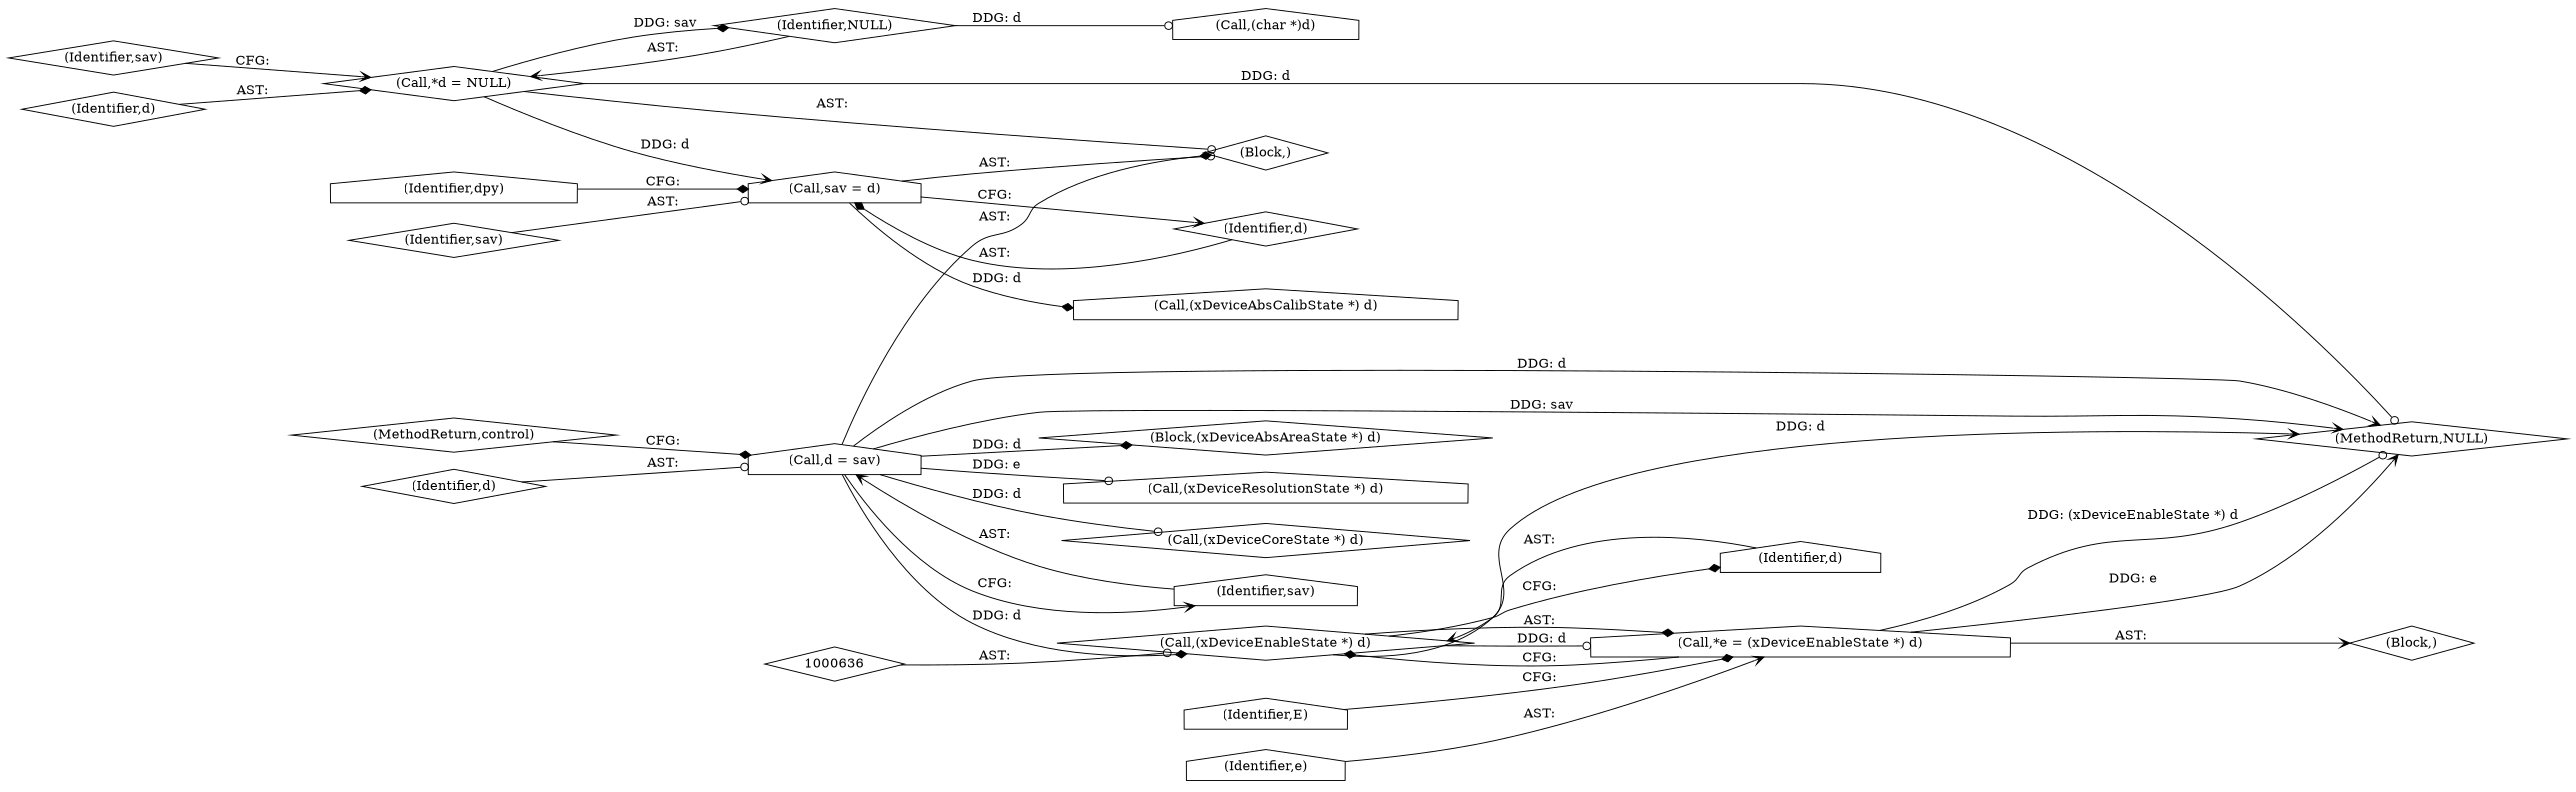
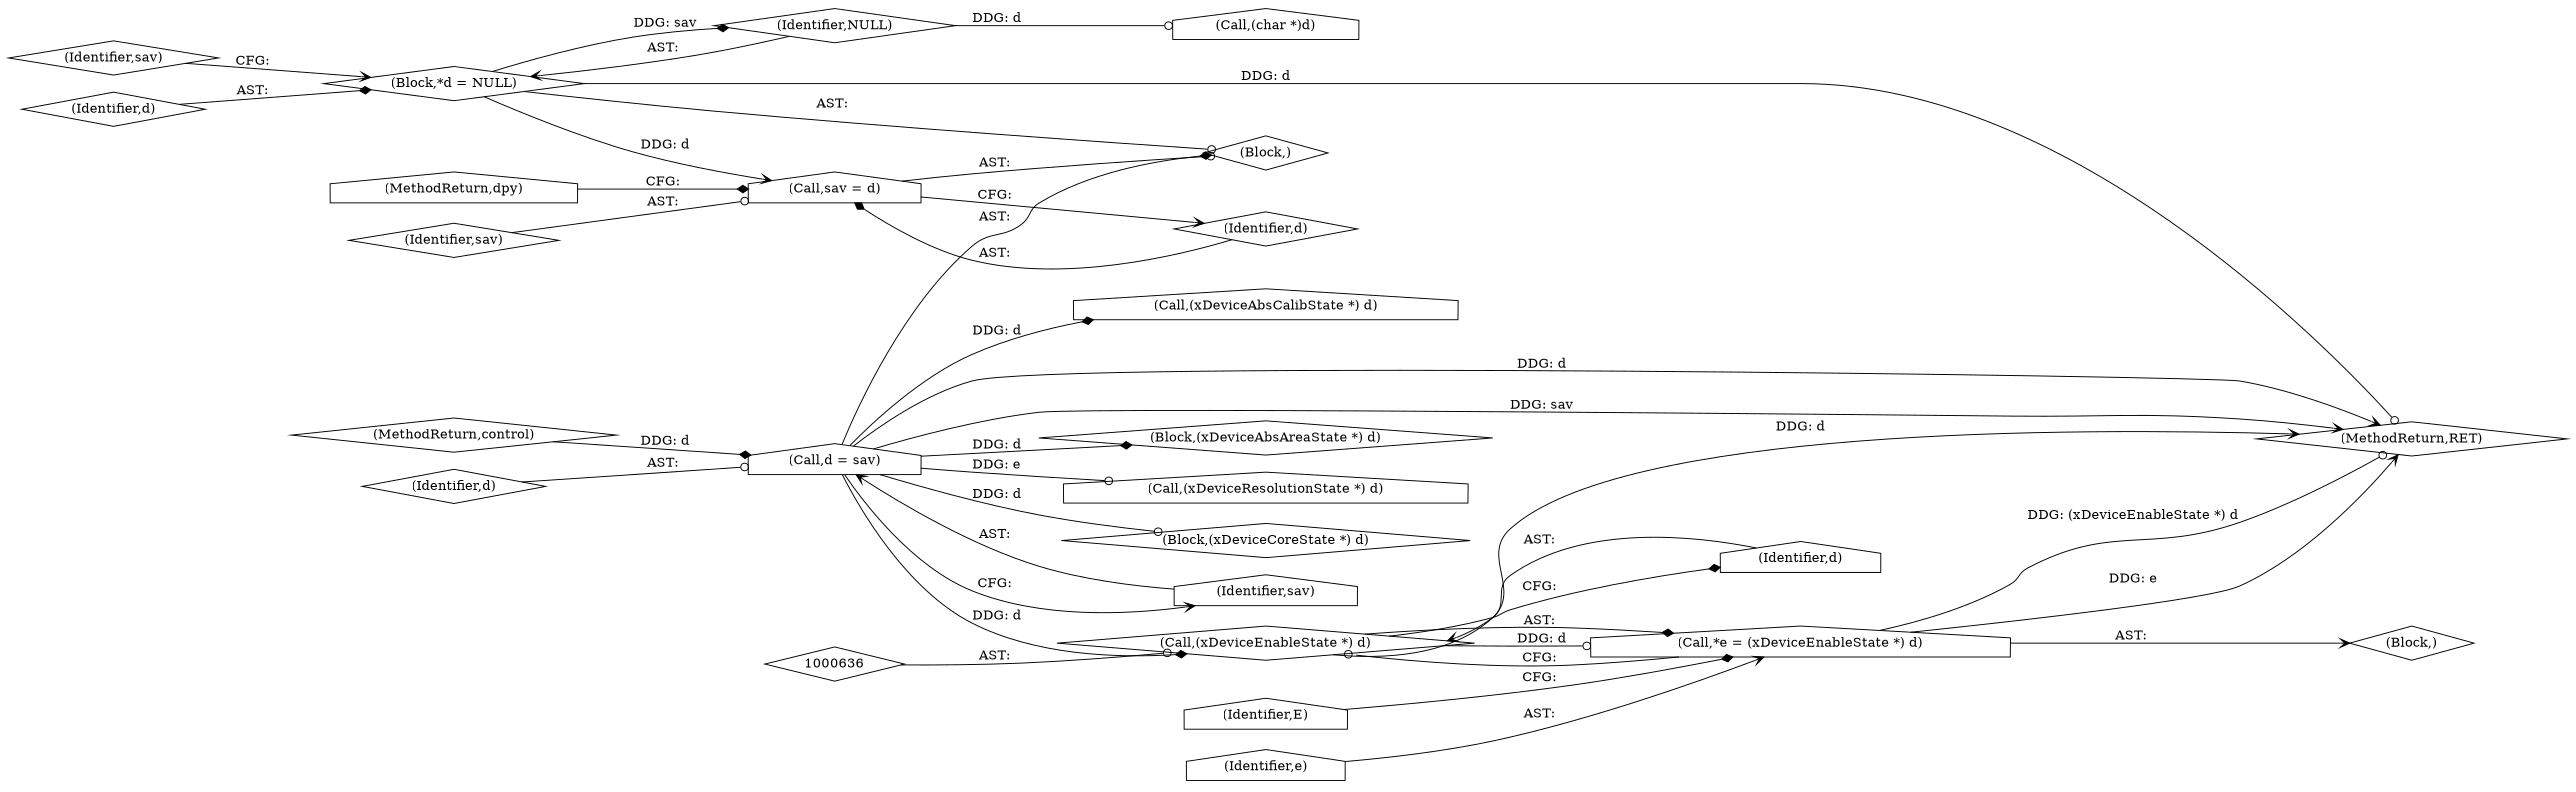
node "(Call,*d = NULL)": label "(Call,*d = NULL)" -> "(Block,*d = NULL)"
node "(Identifier,dpy)": label "(Identifier,dpy)" -> "(MethodReturn,dpy)"
edge "(Call,sav = d)" -> "(Call,(xDeviceAbsCalibState *) d)": now "(Call,d = sav)" -> "(Call,(xDeviceAbsCalibState *) d)"
node "(MethodReturn,NULL)": label "(MethodReturn,NULL)" -> "(MethodReturn,RET)"
edge "(MethodReturn,control)" -> "(Call,d = sav)": label "CFG: " -> "DDG: d"
node "(Call,(xDeviceCoreState *) d)": label "(Call,(xDeviceCoreState *) d)" -> "(Block,(xDeviceCoreState *) d)"
edge "(Call,*e = (xDeviceEnableState *) d)" -> "(Call,(xDeviceEnableState *) d)": arrowhead diamond -> odot
